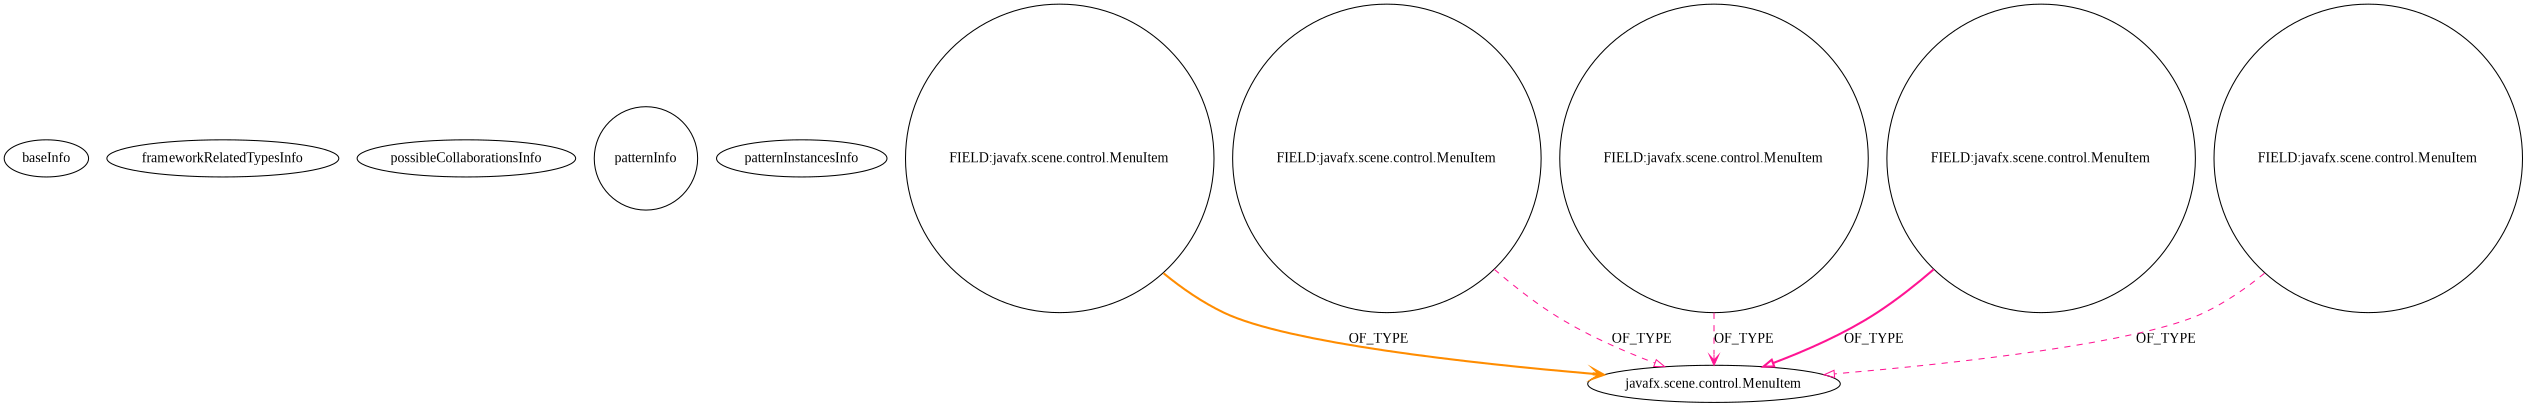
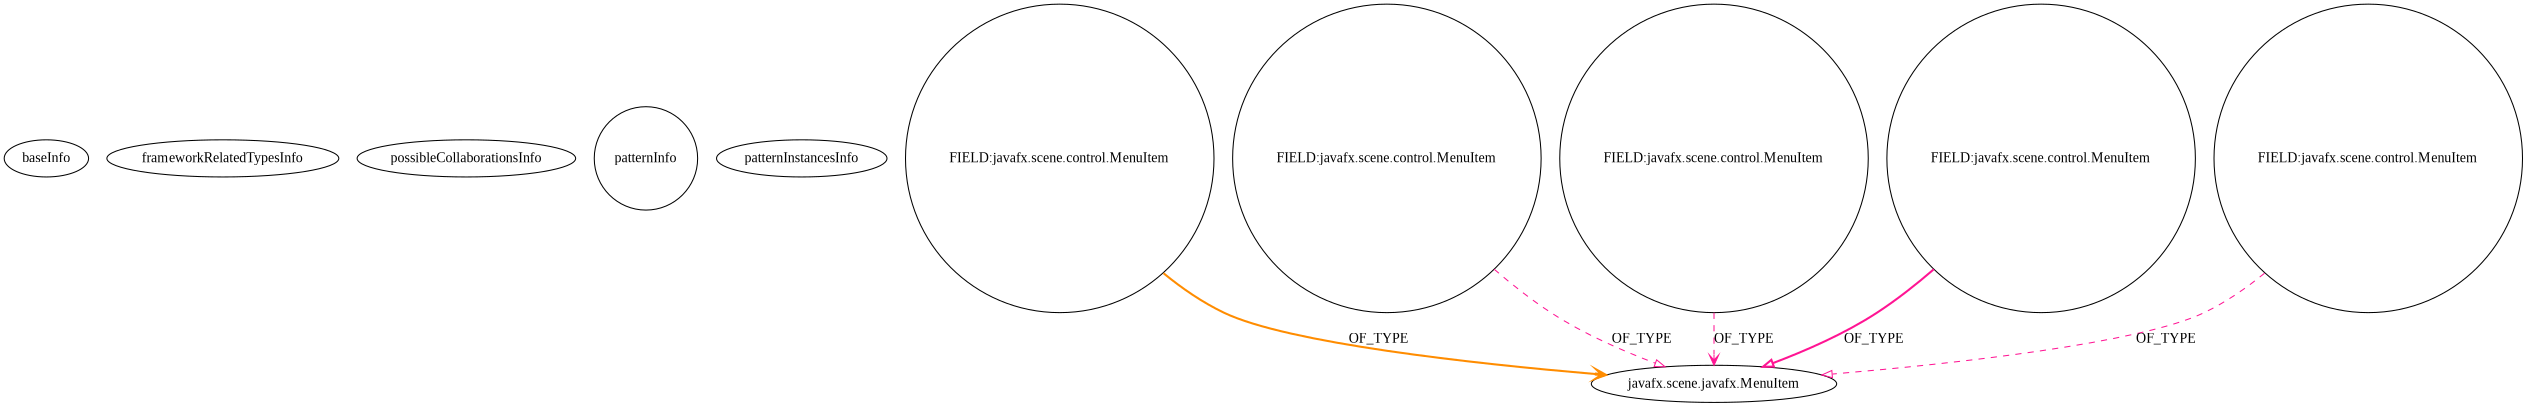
node "javafx.scene.control.MenuItem": label "javafx.scene.control.MenuItem" -> "javafx.scene.javafx.MenuItem"
